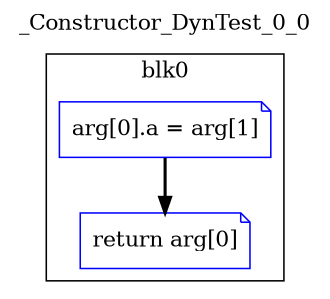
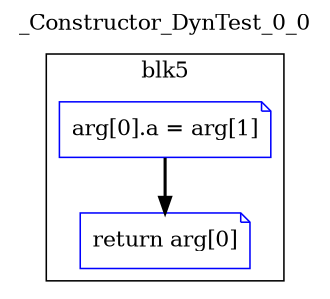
cluster "blk0": label "blk0" -> "blk5"
